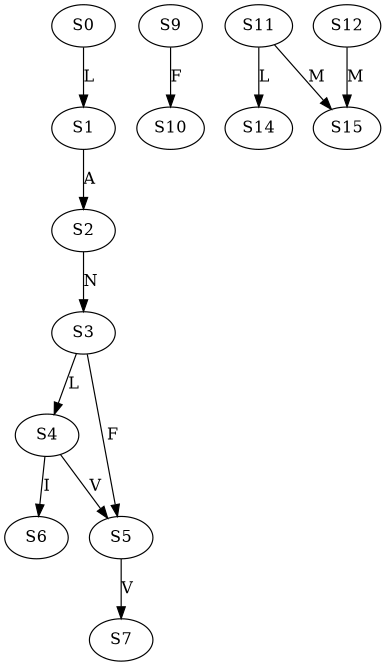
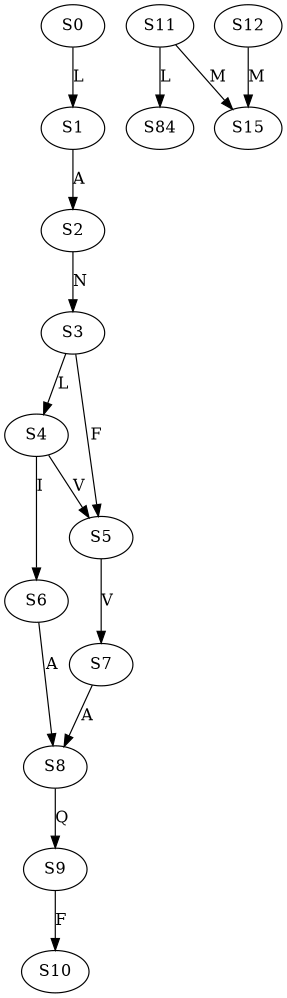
node "S14": label "S14" -> "S84"
node "S8": added
